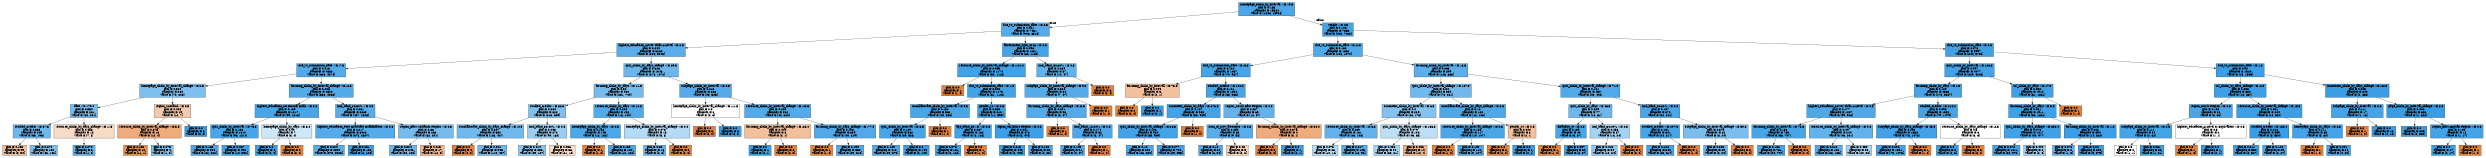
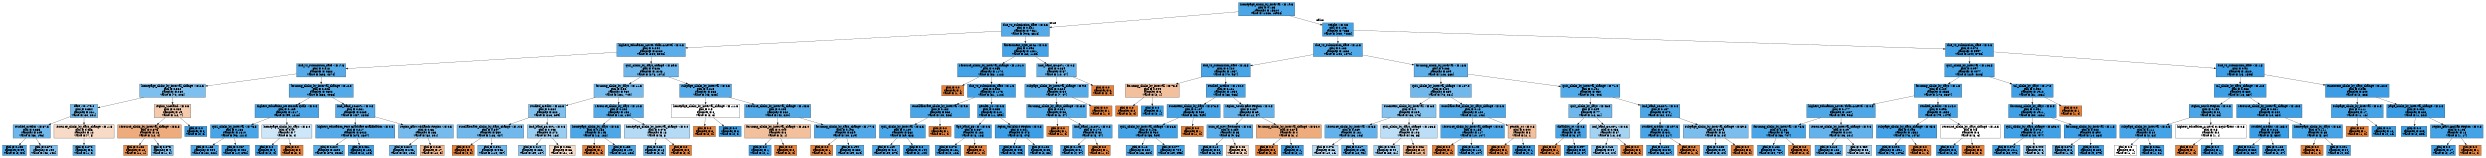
node "gini = 0.155 samples = 59 value = [5, 54]": fillcolor #e581397f -> #399de5e7
